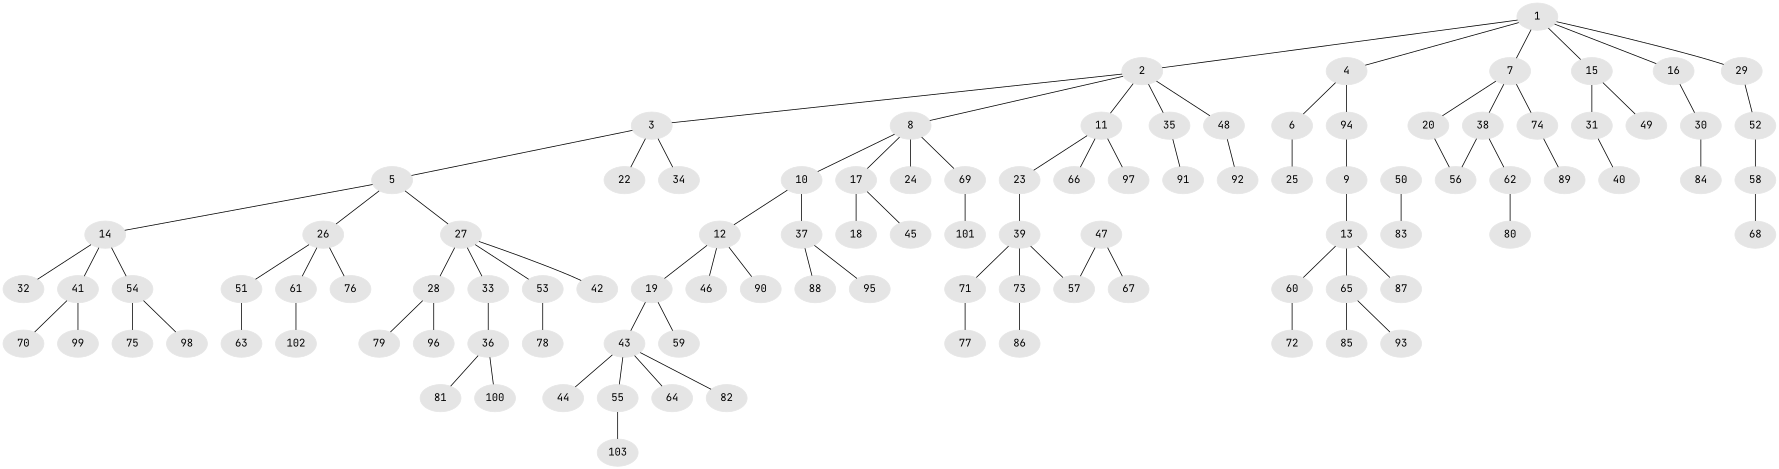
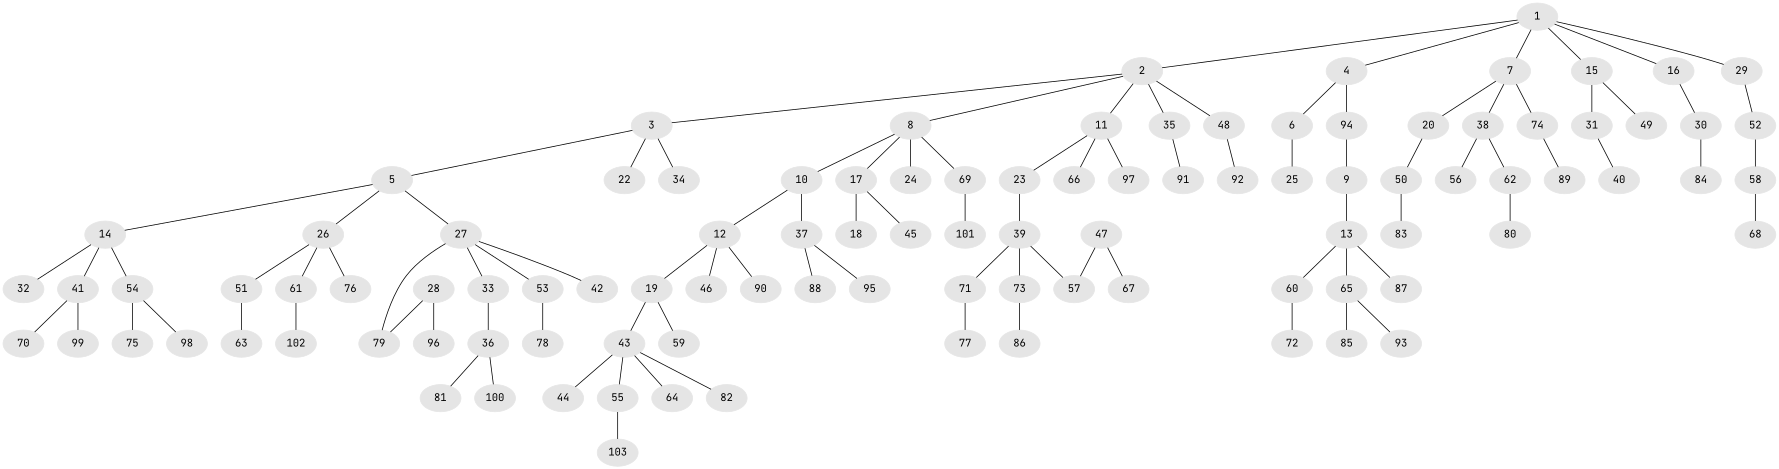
edge "20" -- "56": now "20" -- "50"
edge "27" -- "28": now "27" -- "79"
